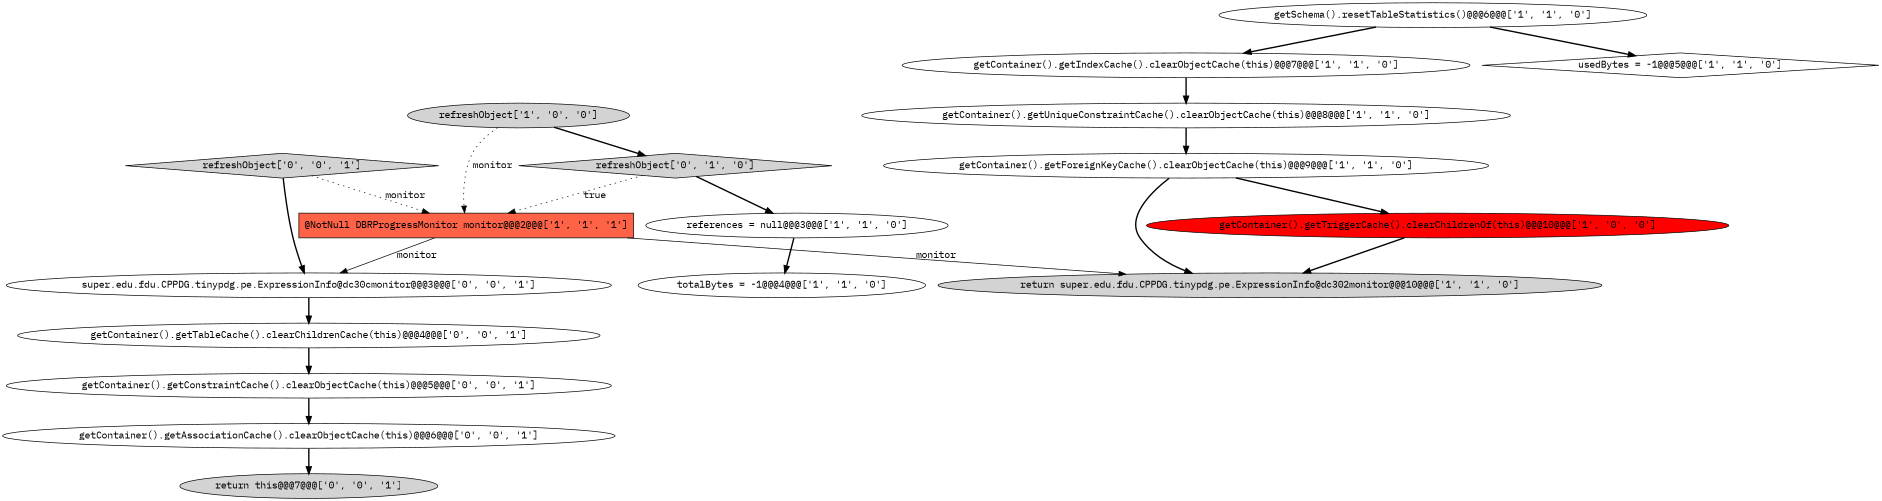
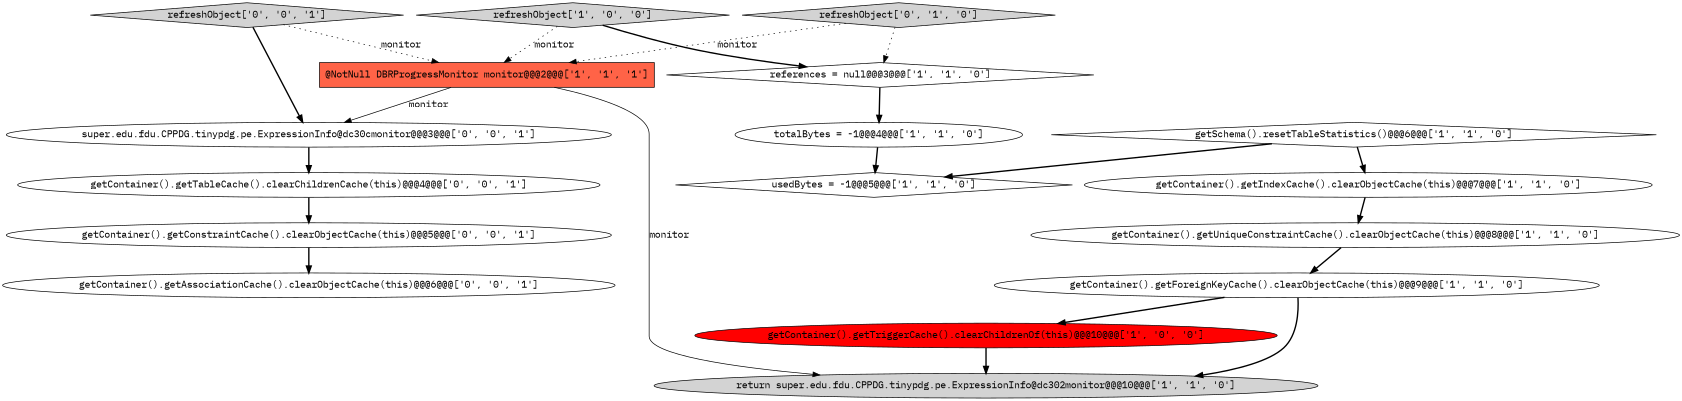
node "getSchema().resetTableStatistics()@@@6@@@['1', '1', '0']": shape ellipse -> diamond
node "refreshObject['1', '0', '0']": shape ellipse -> diamond
edge "refreshObject['1', '0', '0']" -> "refreshObject['0', '1', '0']": now "refreshObject['1', '0', '0']" -> "references = null@@@3@@@['1', '1', '0']"
edge "totalBytes = -1@@@4@@@['1', '1', '0']" -> "usedBytes = -1@@@5@@@['1', '1', '0']": added
edge "refreshObject['0', '1', '0']" -> "references = null@@@3@@@['1', '1', '0']": style bold -> dotted
edge "refreshObject['0', '1', '0']" -> "@NotNull DBRProgressMonitor monitor@@@2@@@['1', '1', '1']": label "true" -> "monitor"
node "references = null@@@3@@@['1', '1', '0']": shape ellipse -> diamond
node "return this@@@7@@@['0', '0', '1']": removed
